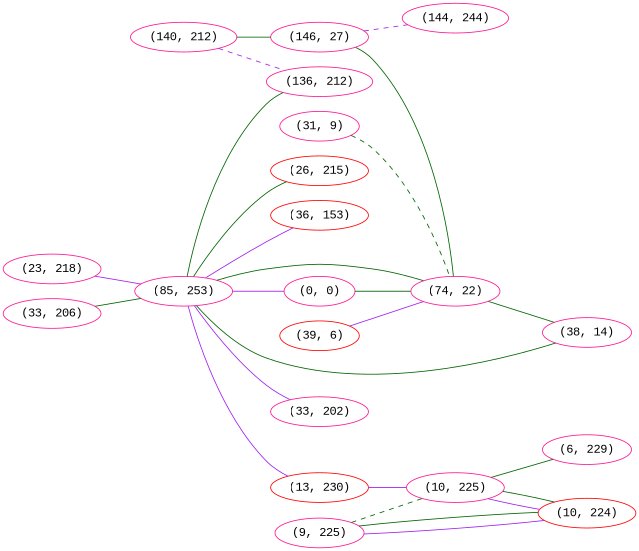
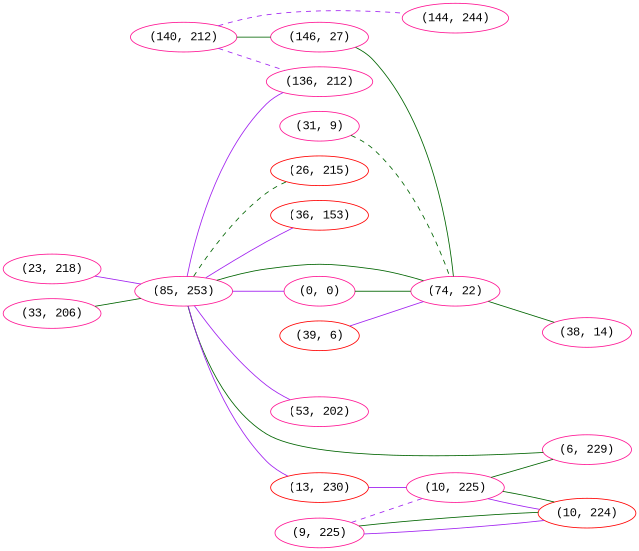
edge "(144, 244)" -- "(146, 27)": now "(144, 244)" -- "(140, 212)"
edge "(136, 212)" -- "(85, 253)": color darkgreen -> purple
edge "(26, 215)" -- "(85, 253)": style solid -> dashed
edge "(85, 253)" -- "(38, 14)": now "(85, 253)" -- "(6, 229)"
node "(33, 202)": label "(33, 202)" -> "(53, 202)"
edge "(10, 225)" -- "(9, 225)": color darkgreen -> purple
